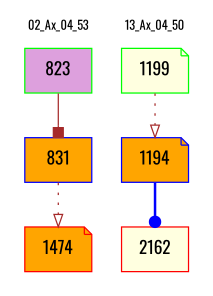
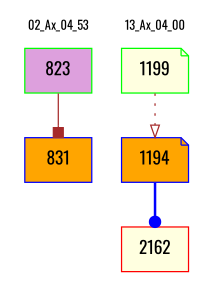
cluster "13_Ax_04_50": label "13_Ax_04_50" -> "13_Ax_04_00"
node "1474": removed
